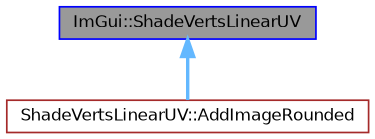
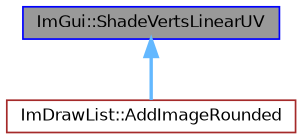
node "ShadeVertsLinearUV::AddImageRounded": label "ShadeVertsLinearUV::AddImageRounded" -> "ImDrawList::AddImageRounded"
